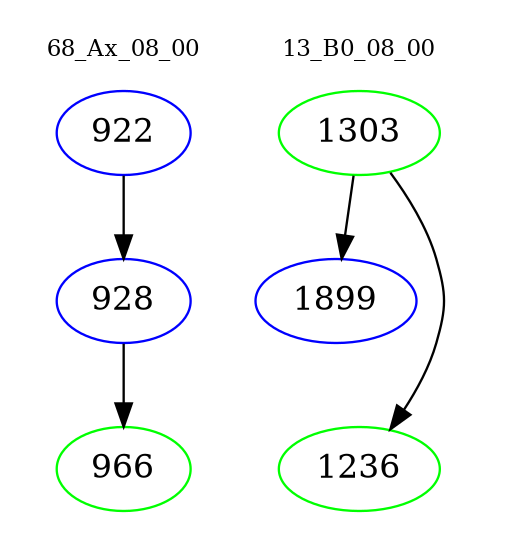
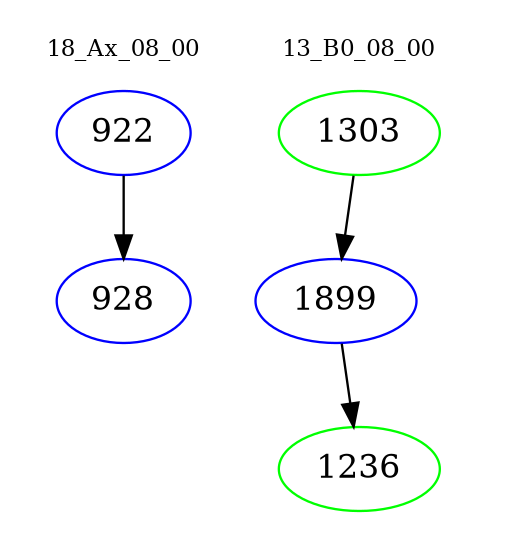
cluster "68_Ax_08_00": label "68_Ax_08_00" -> "18_Ax_08_00"
edge "1303" -> "1236": now "1899" -> "1236"
node "966": removed
